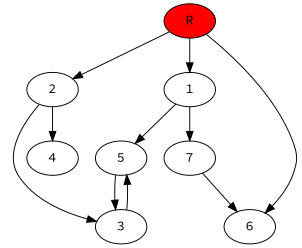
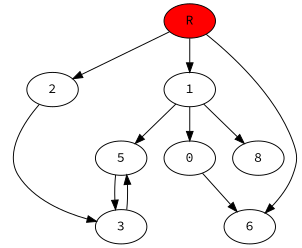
node "4": removed
node "7": label "7" -> "0"
node "8": added
